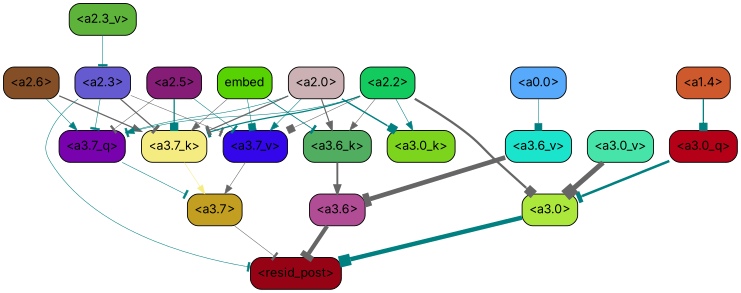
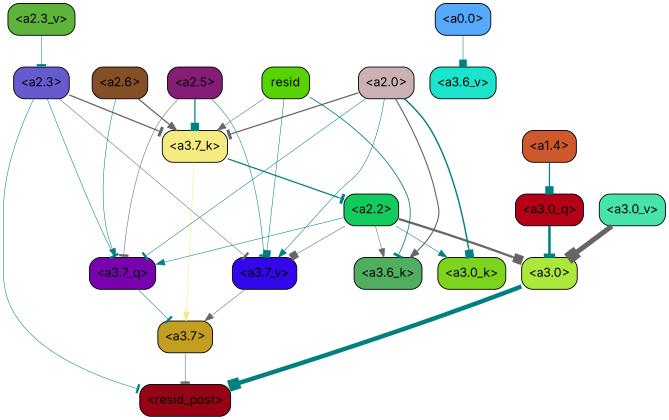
node "embed": label "embed" -> "resid"
edge "<a2.2>" -> "<a3.7_k>": reversed
node "<a3.6>": removed
